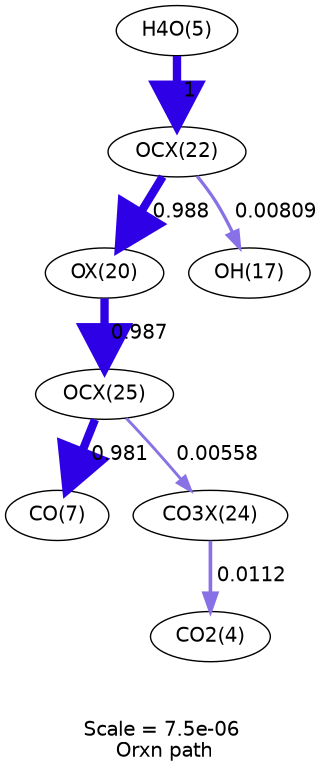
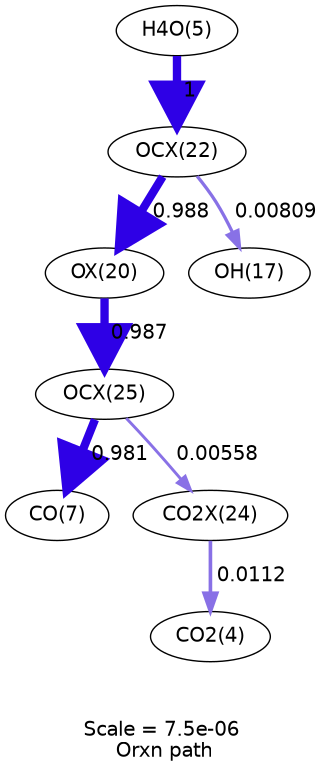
node "CO3X(24)": label "CO3X(24)" -> "CO2X(24)"
